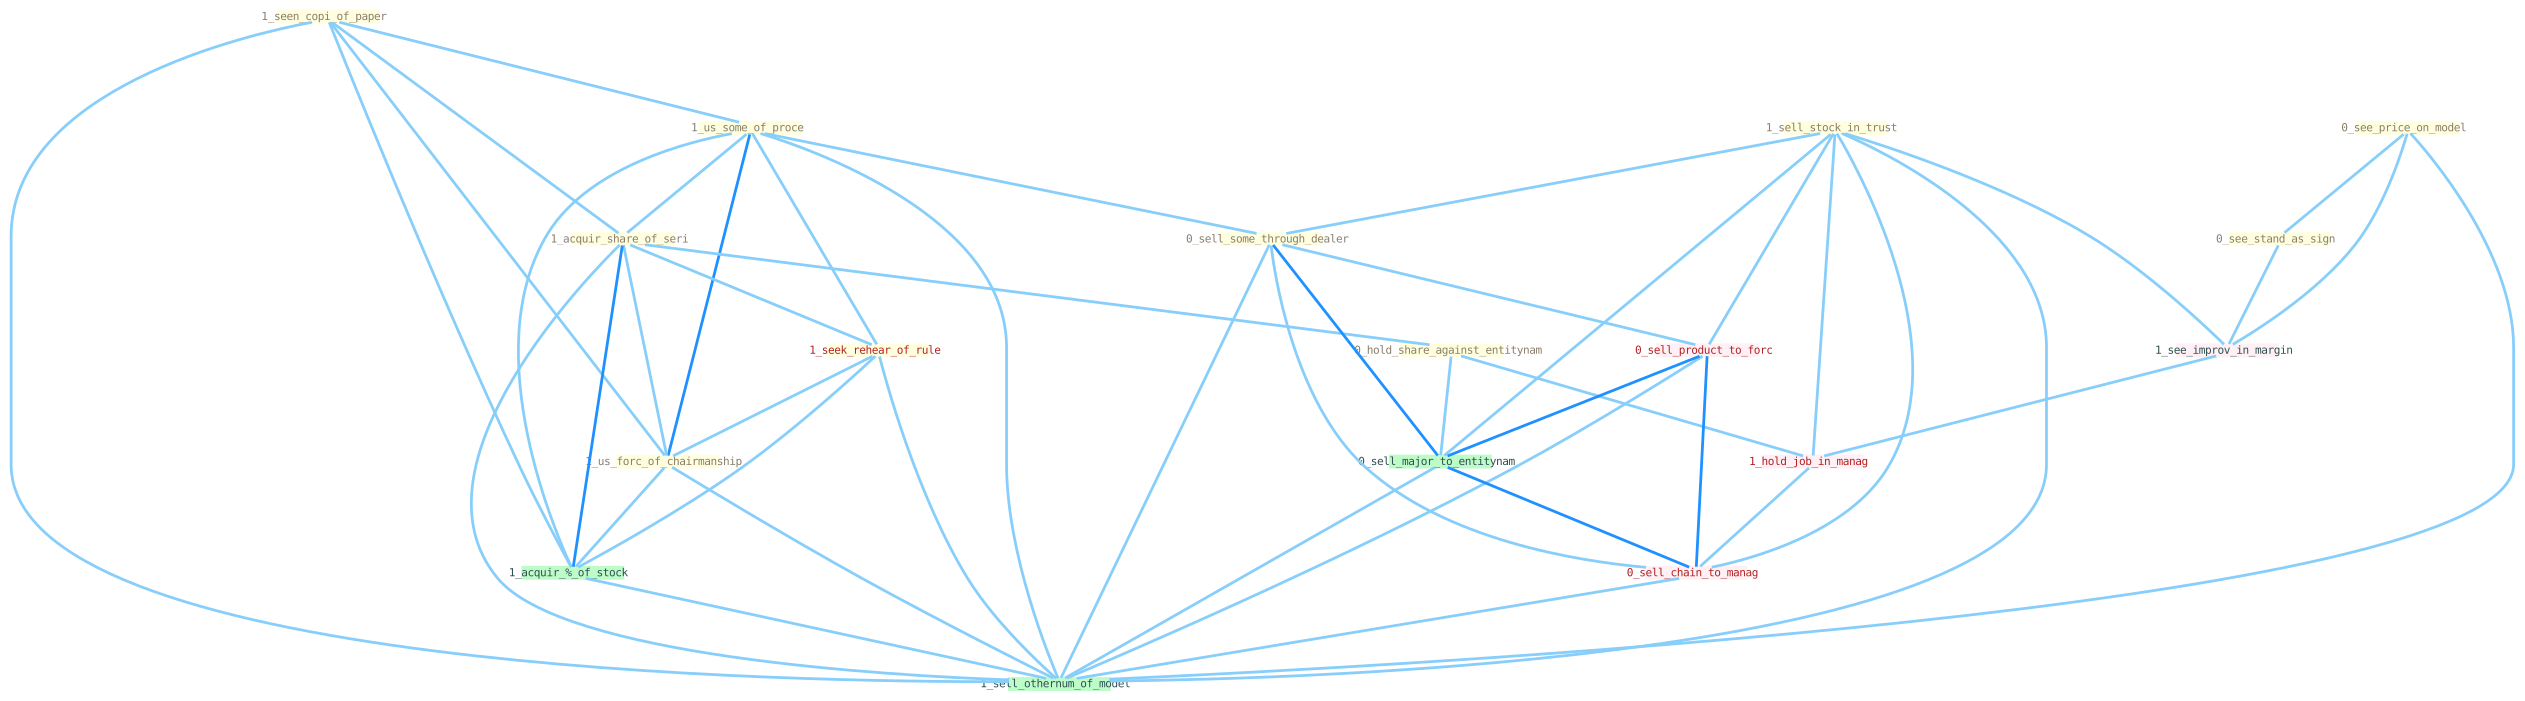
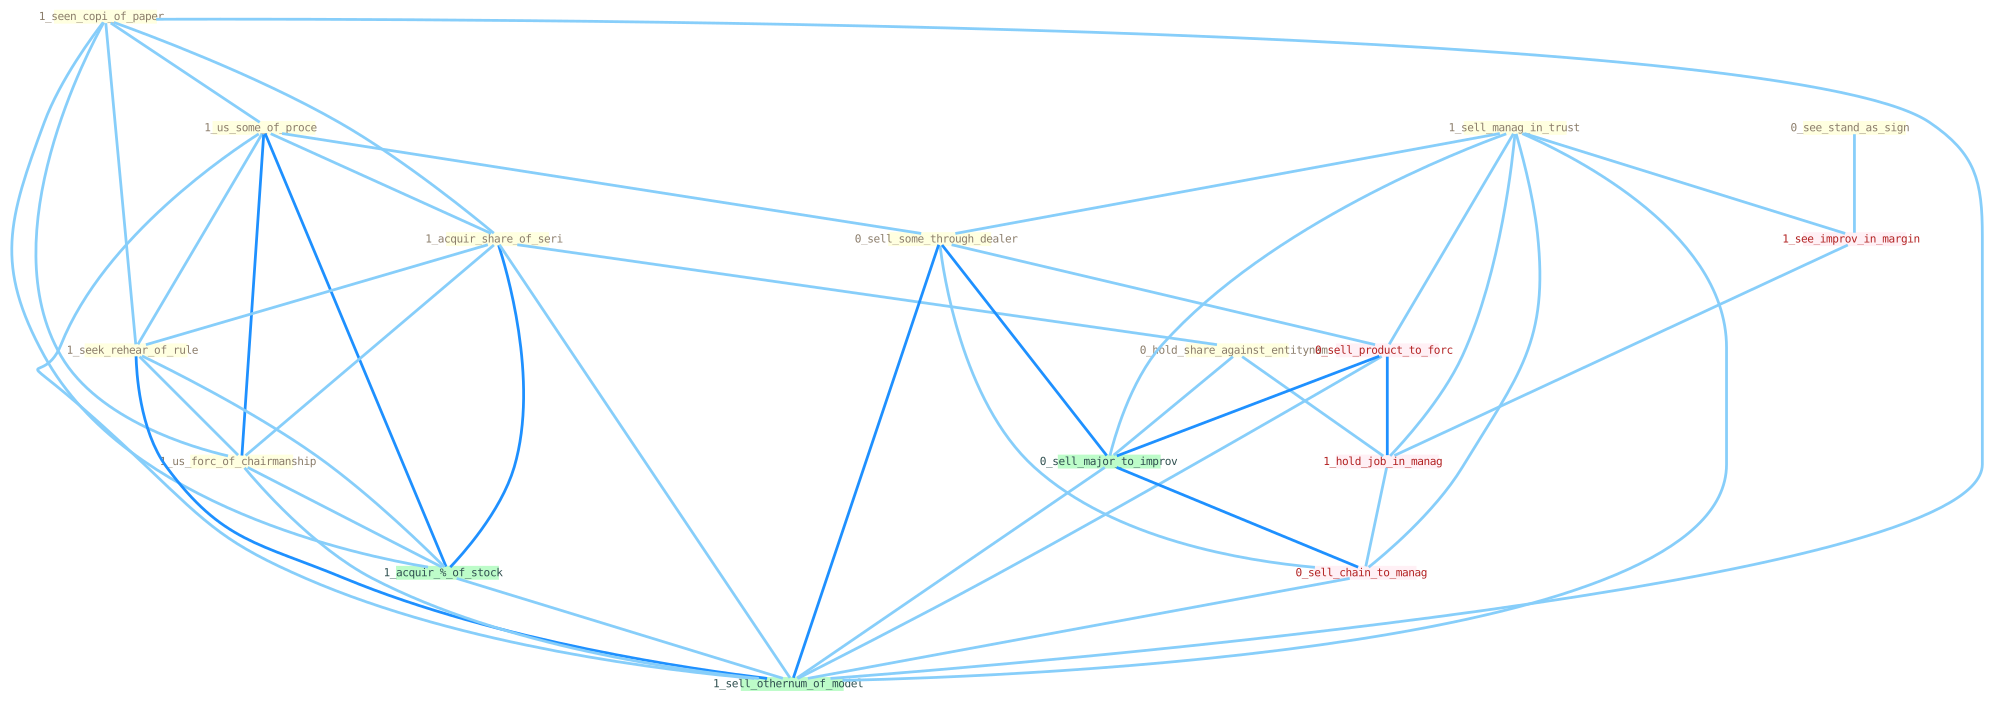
node "1_sell_stock_in_trust": label "1_sell_stock_in_trust" -> "1_sell_manag_in_trust"
node "0_see_price_on_model": removed
edge "1_seen_copi_of_paper" -- "1_seek_rehear_of_rule": added
edge "1_us_some_of_proce" -- "1_acquir_%_of_stock": color #87cefa -> #1e90ff
node "1_seek_rehear_of_rule": fontcolor #b22222 -> #8b7d6b
node "1_see_improv_in_margin": fontcolor #2f4f4f -> #b22222
edge "0_sell_some_through_dealer" -- "1_sell_othernum_of_model": color #87cefa -> #1e90ff
edge "0_sell_product_to_forc" -- "0_sell_chain_to_manag": now "0_sell_product_to_forc" -- "1_hold_job_in_manag"
node "0_sell_major_to_entitynam": label "0_sell_major_to_entitynam" -> "0_sell_major_to_improv"
edge "1_seek_rehear_of_rule" -- "1_sell_othernum_of_model": color #87cefa -> #1e90ff
